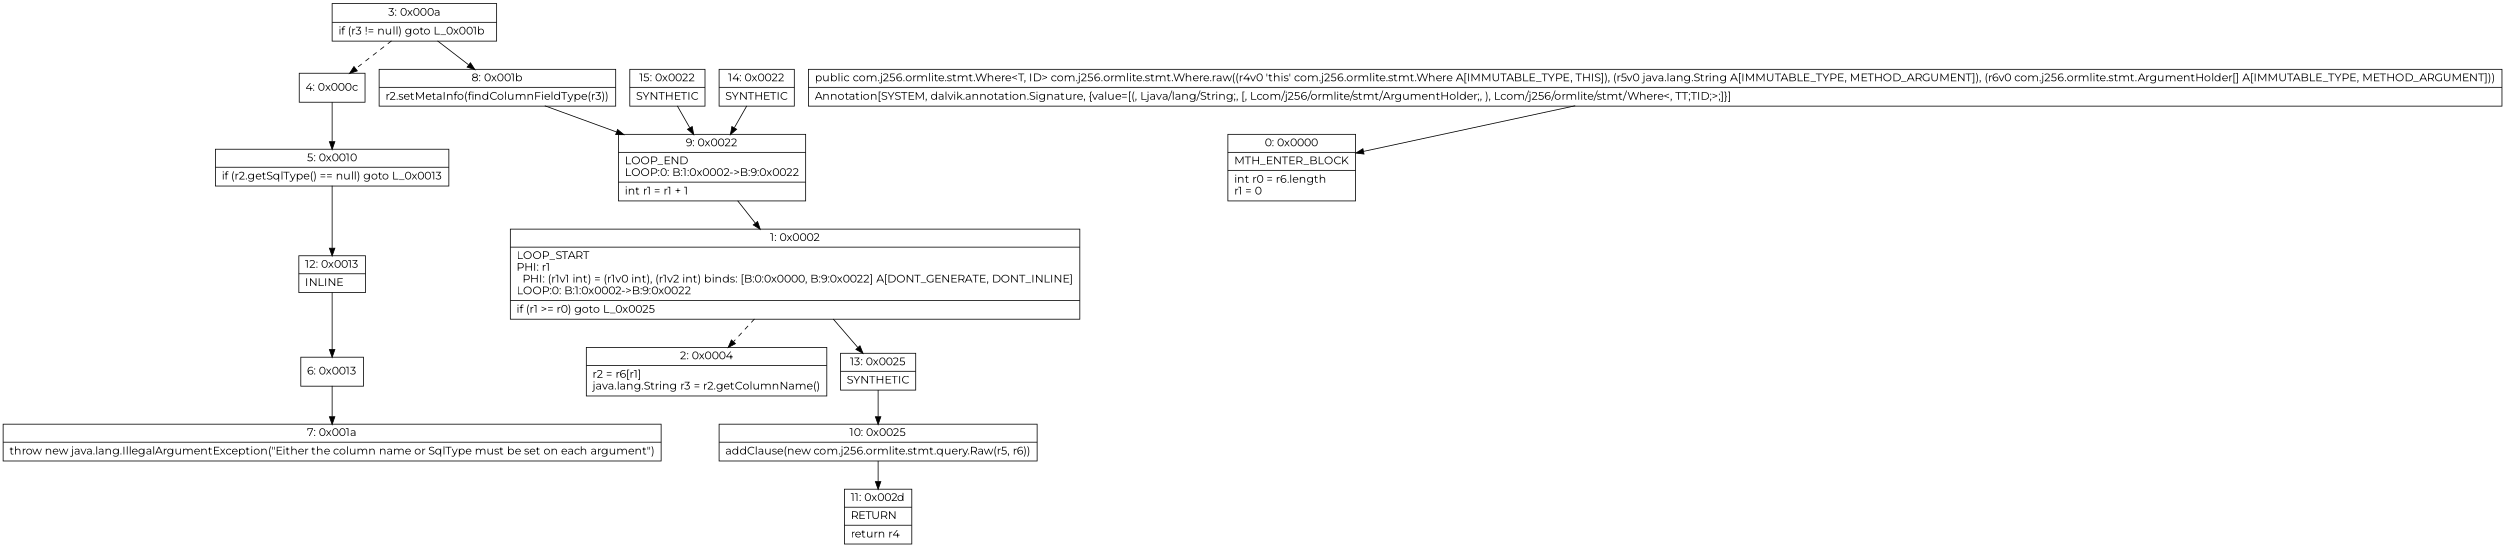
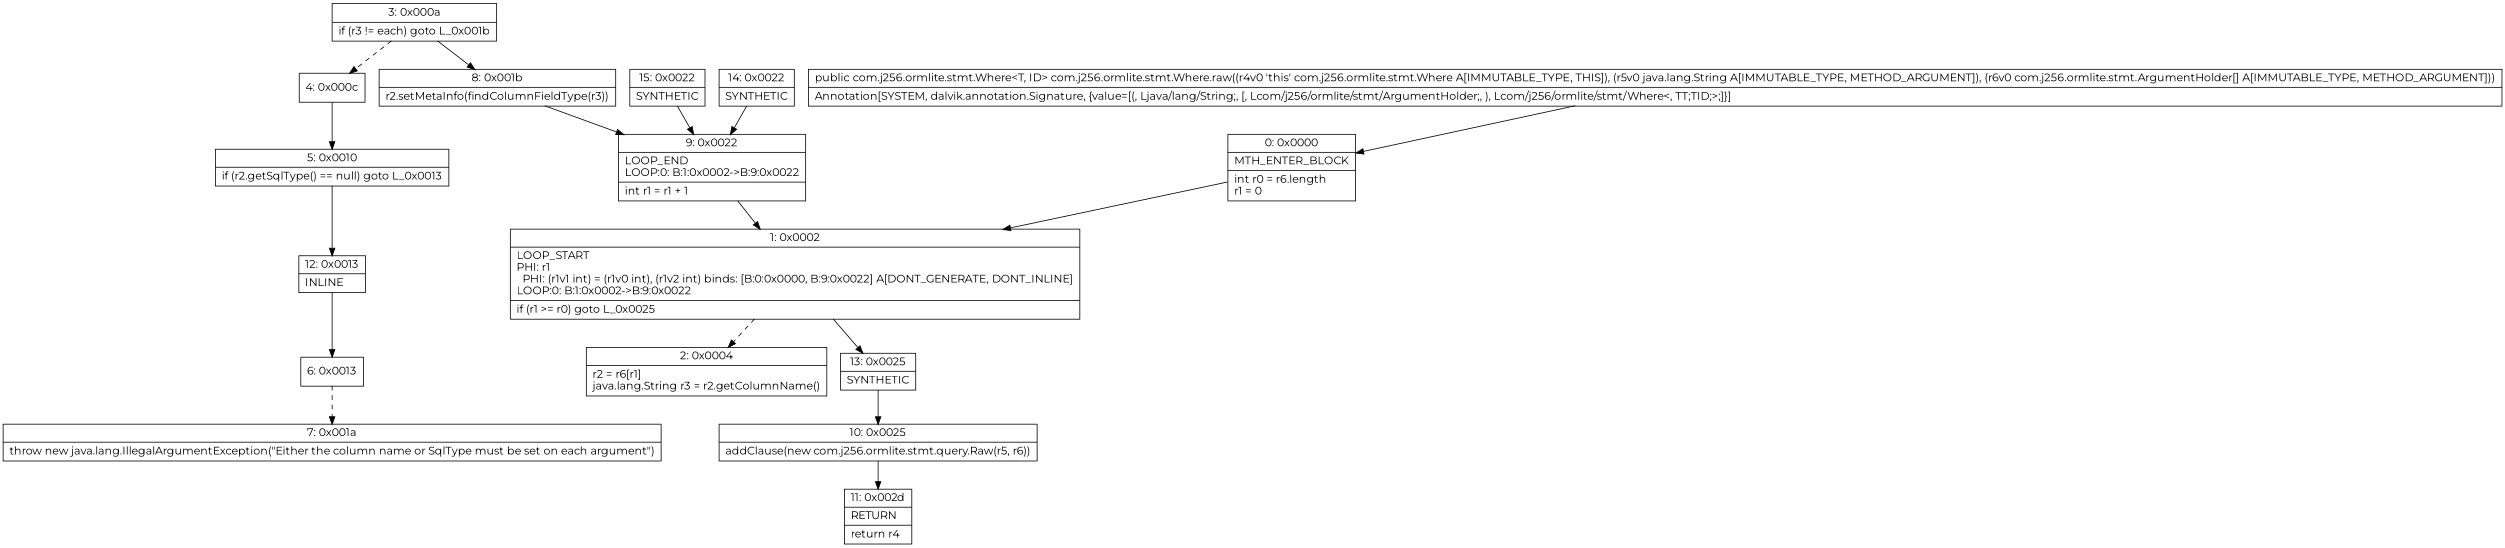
node "3: 0x000a": text "if (r3 != null) goto L_0x001b" -> "if (r3 != each) goto L_0x001b"
edge "0: 0x0000" -> "1: 0x0002": added
edge "6: 0x0013" -> "7: 0x001a": style solid -> dashed
